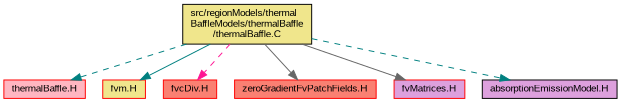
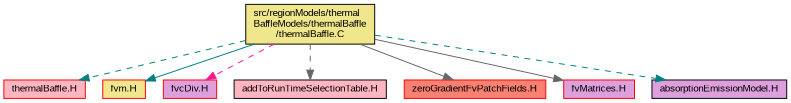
node "fvcDiv.H": fillcolor salmon -> plum
node "addToRunTimeSelectionTable.H": added
